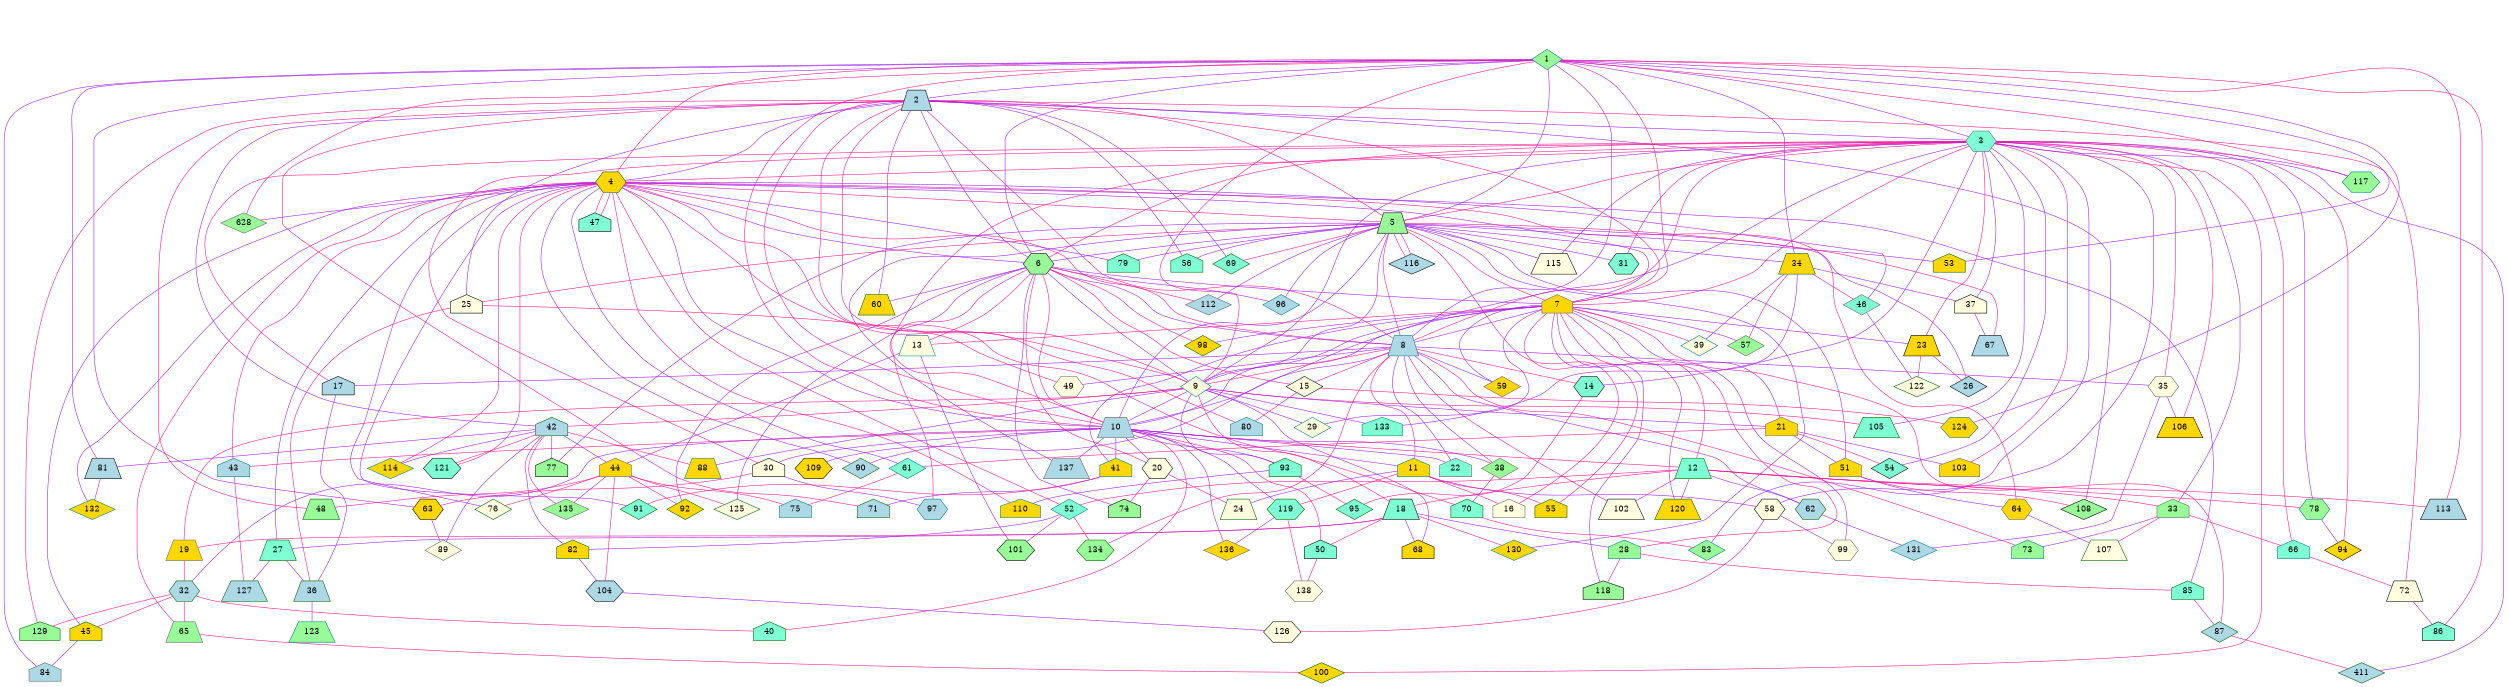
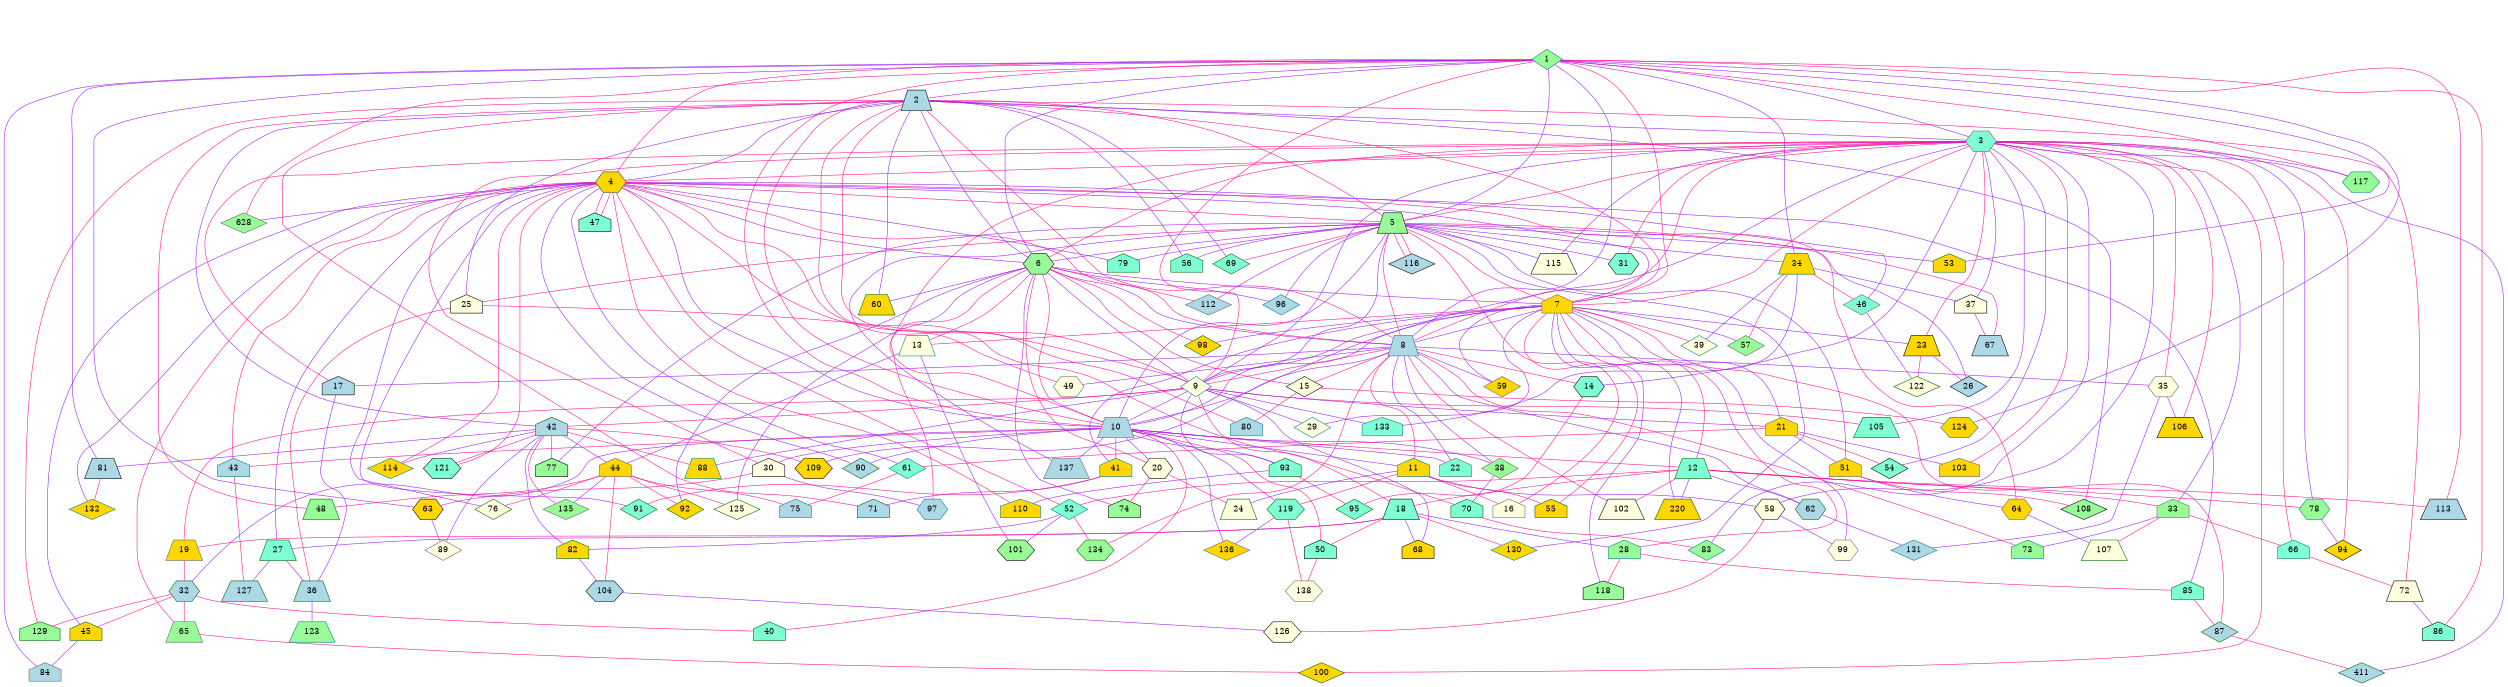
edge "42" -- "109": added
node "120": label "120" -> "220"
